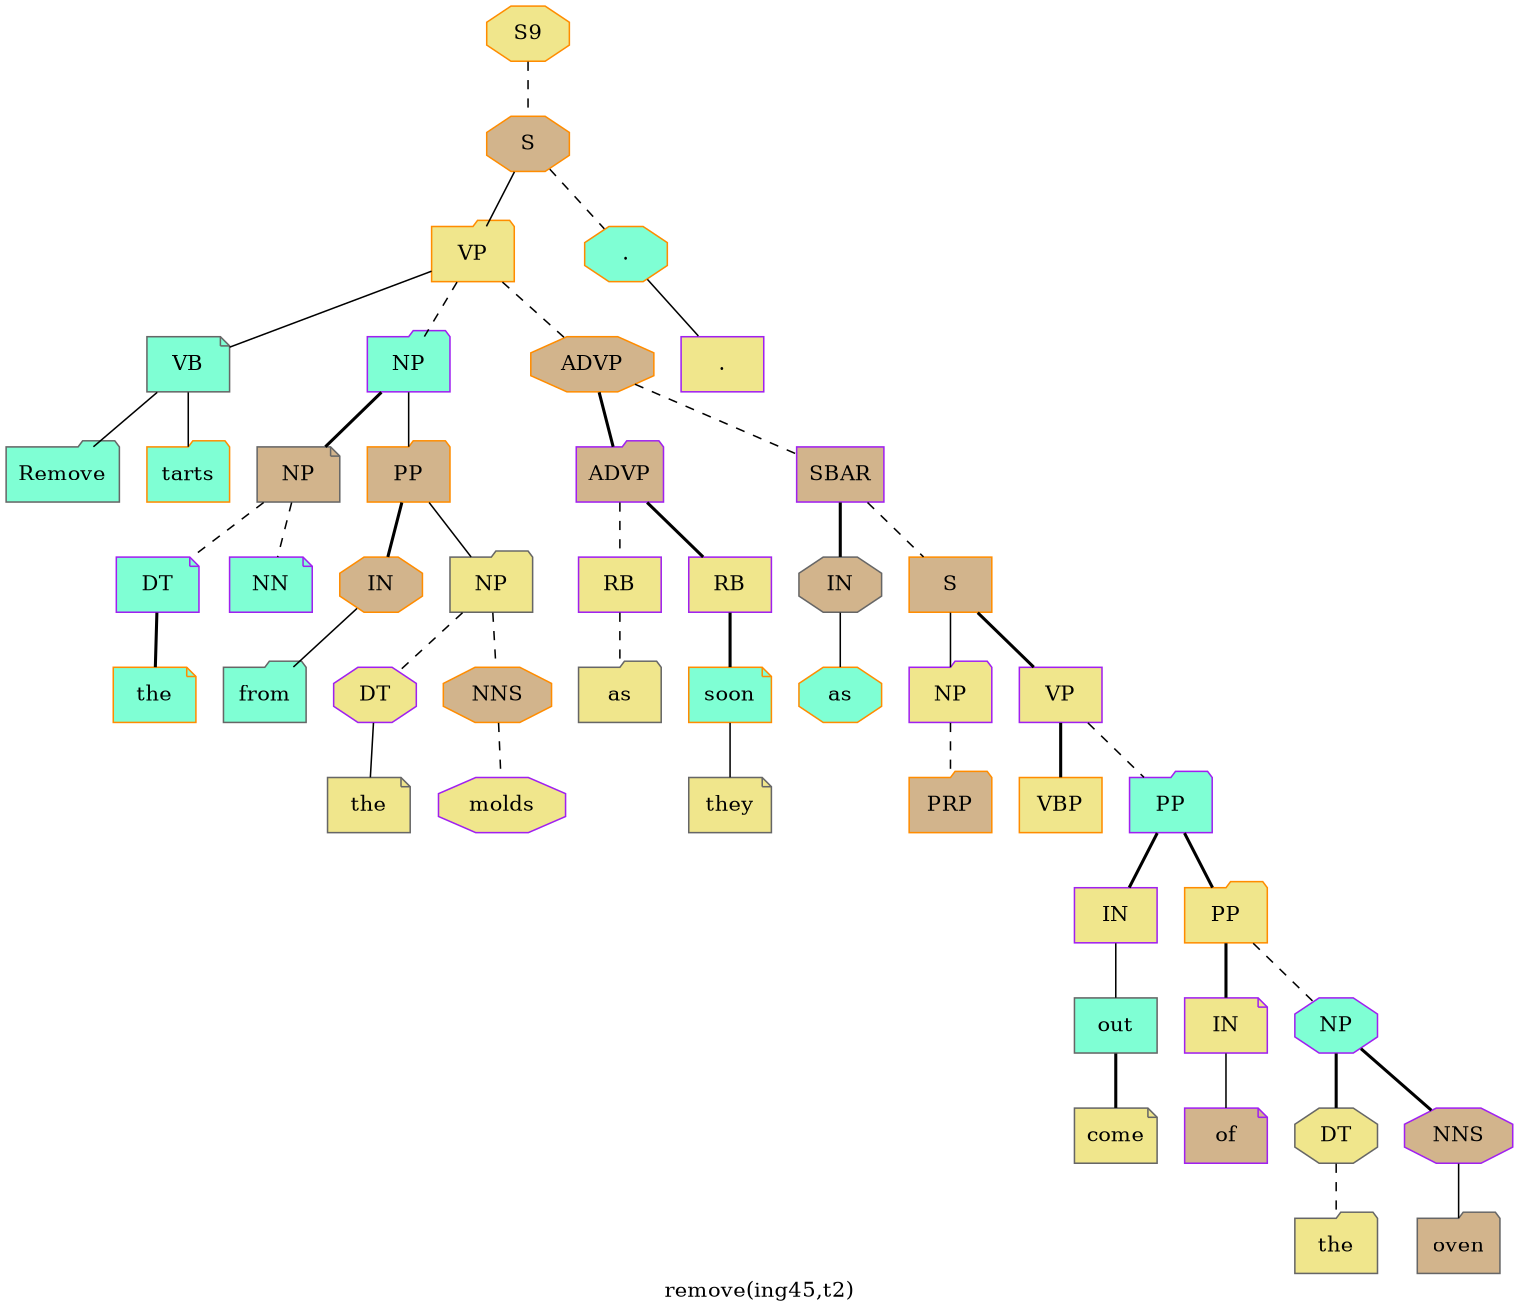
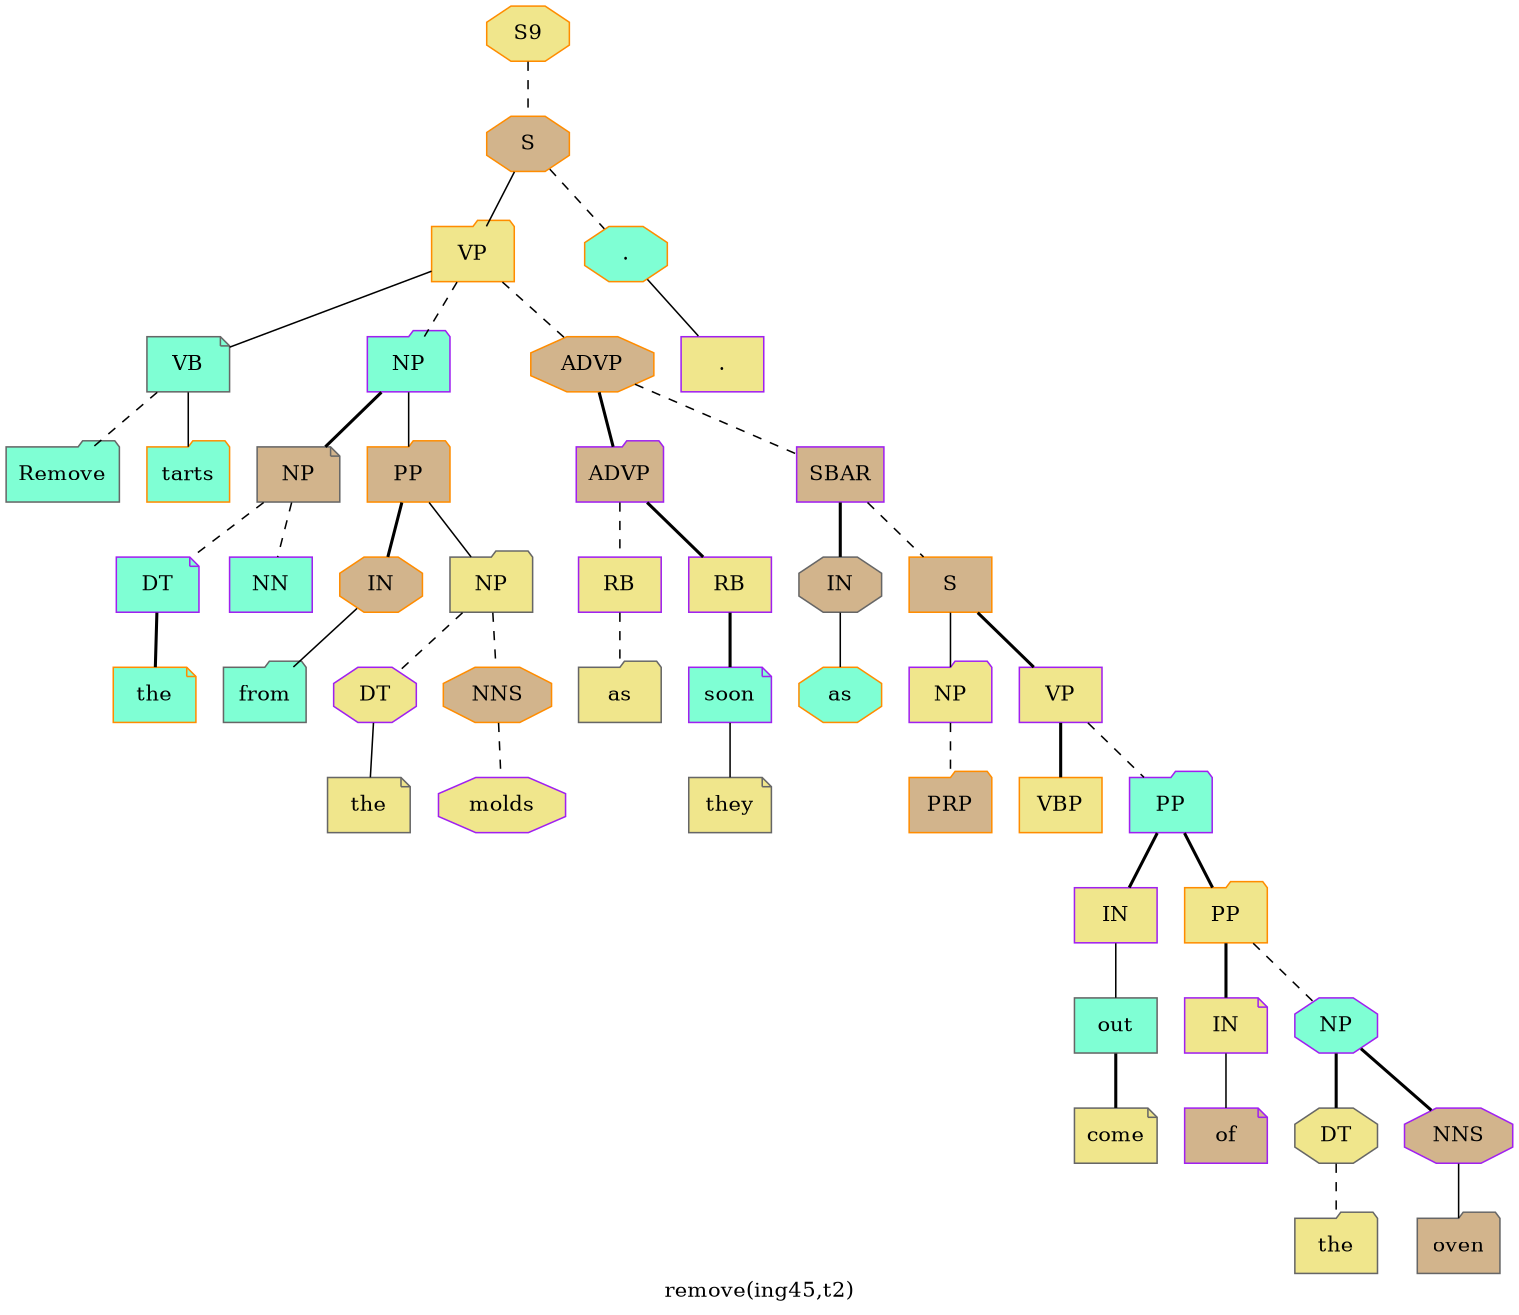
edge "VB" -- "Remove": style solid -> dashed
node "NN": shape note -> box
node "soon": color darkorange -> purple
